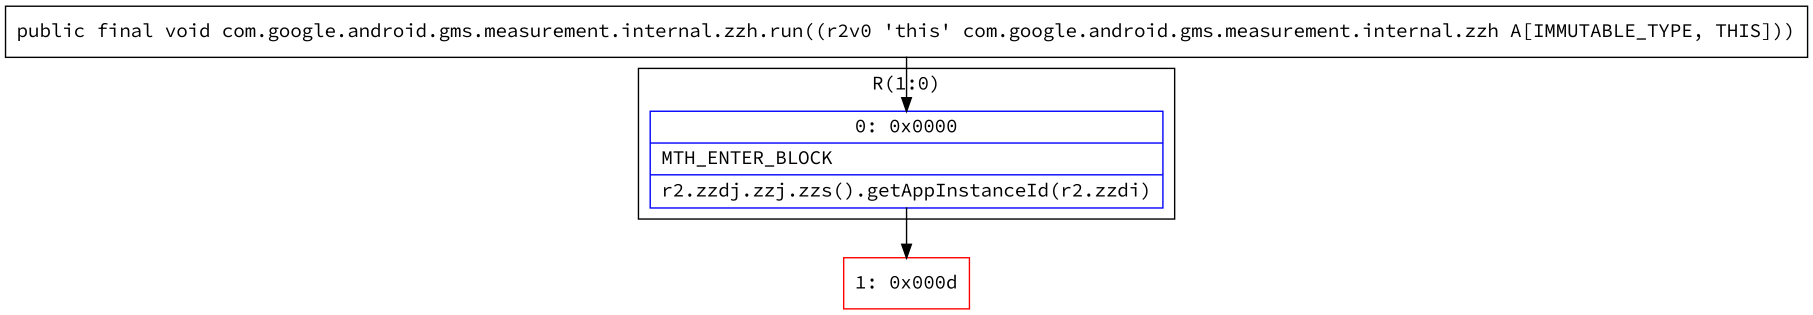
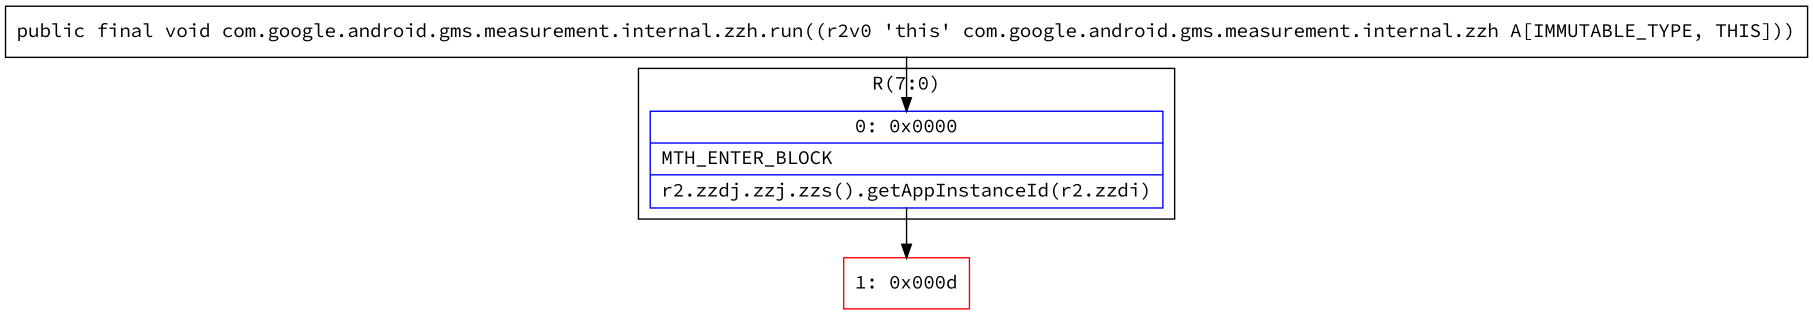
cluster "R(1:0)": label "R(1:0)" -> "R(7:0)"
